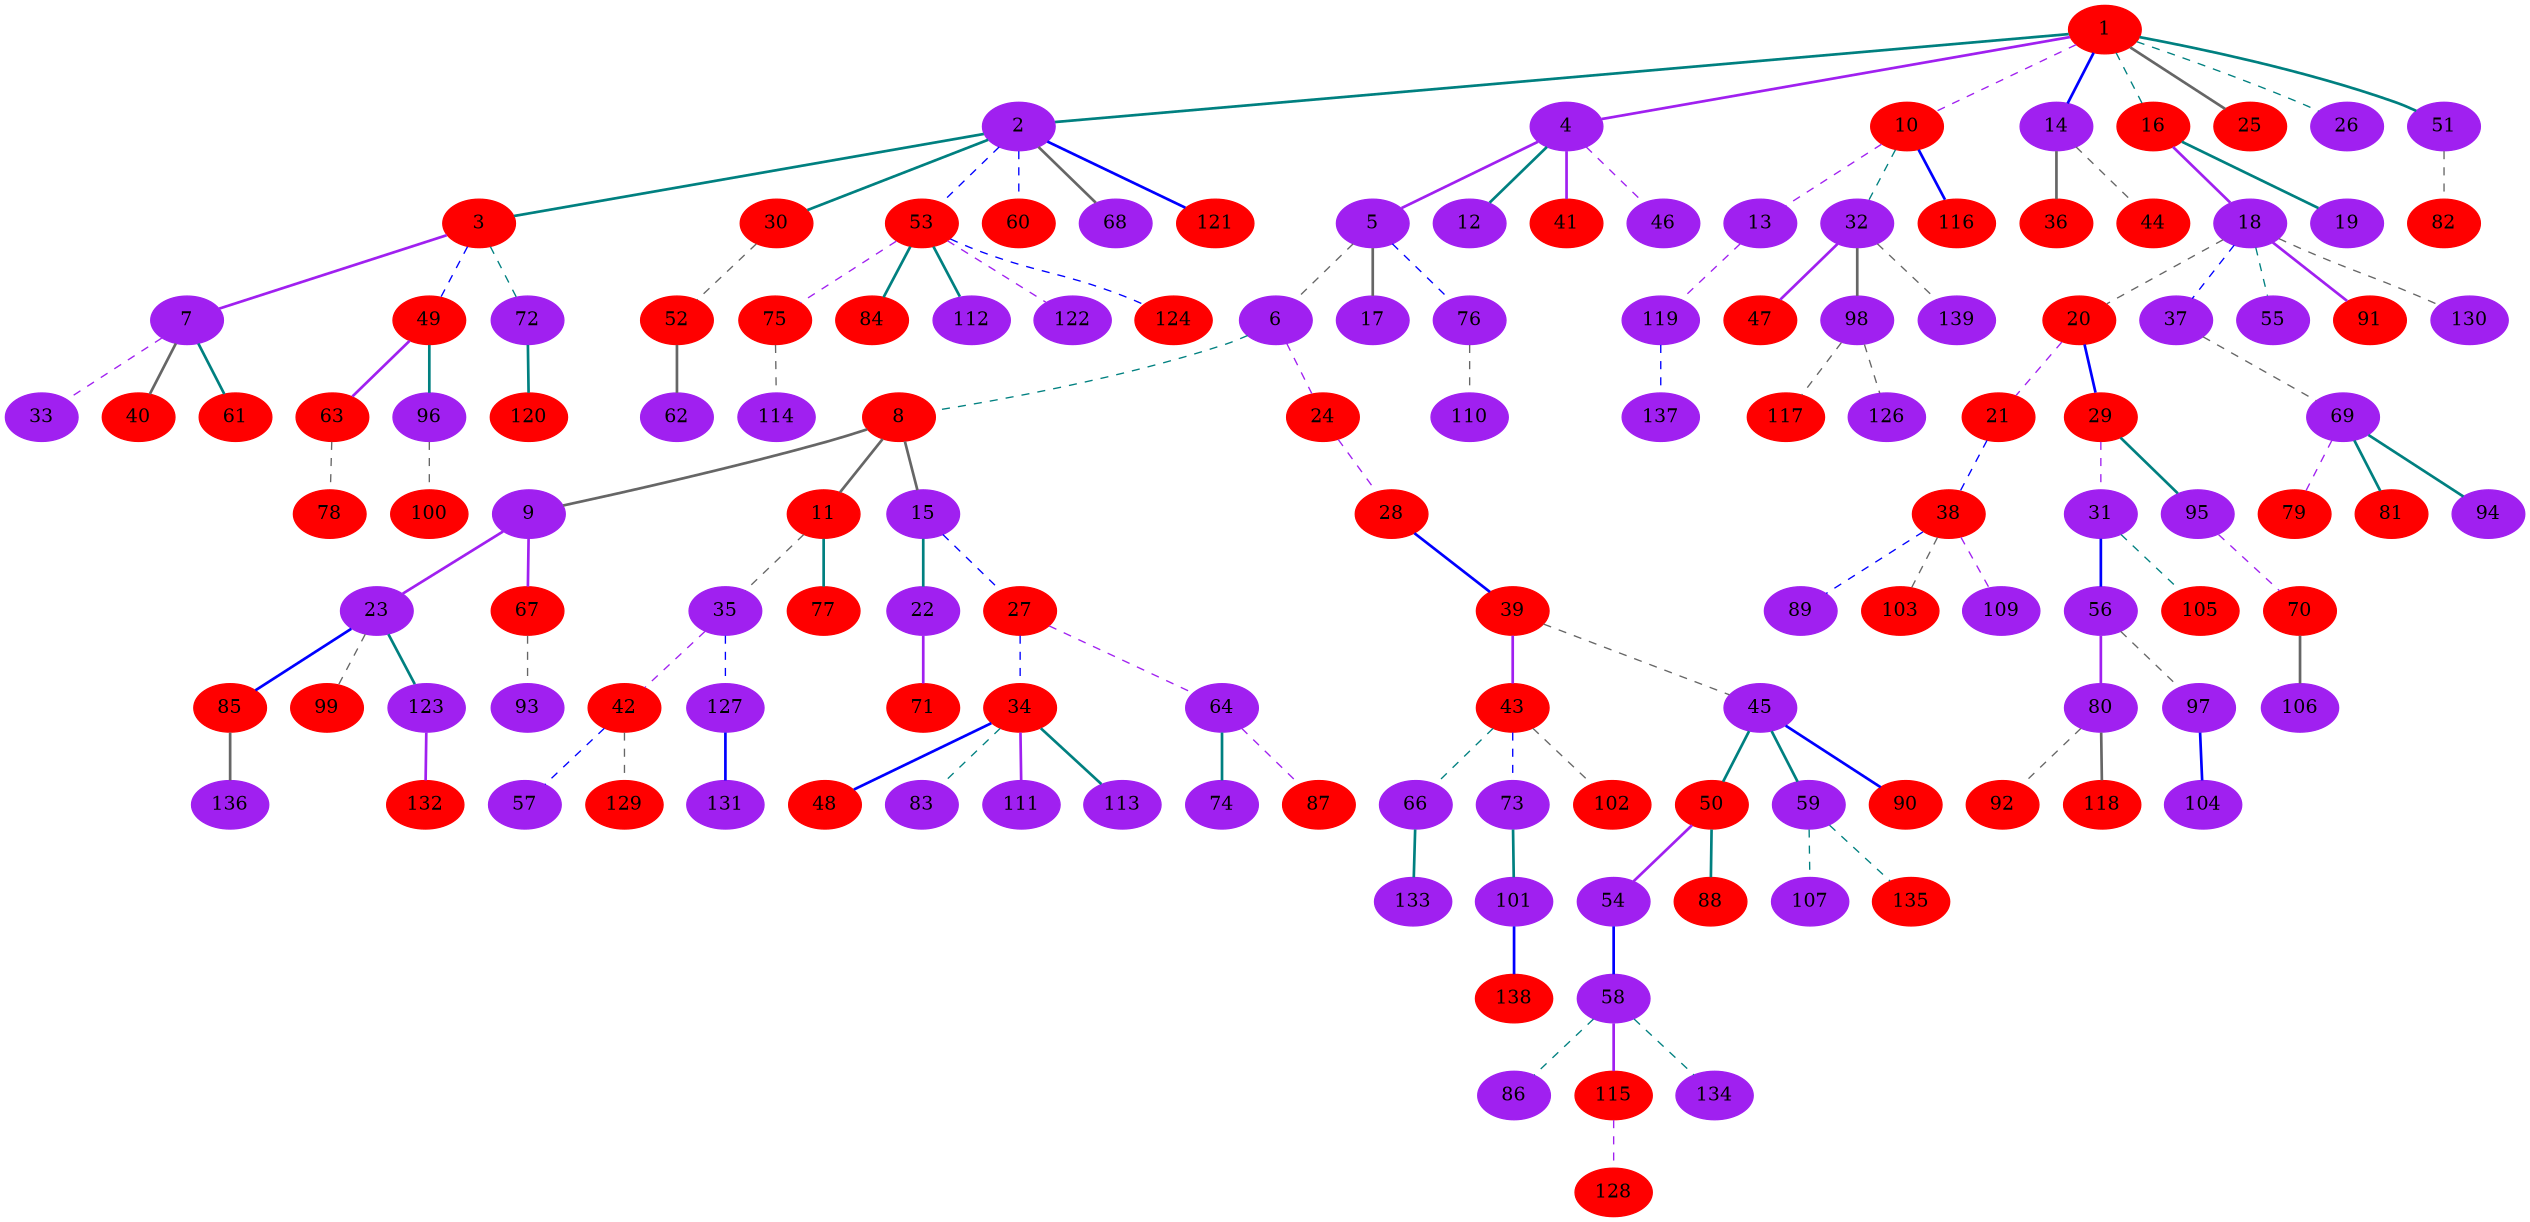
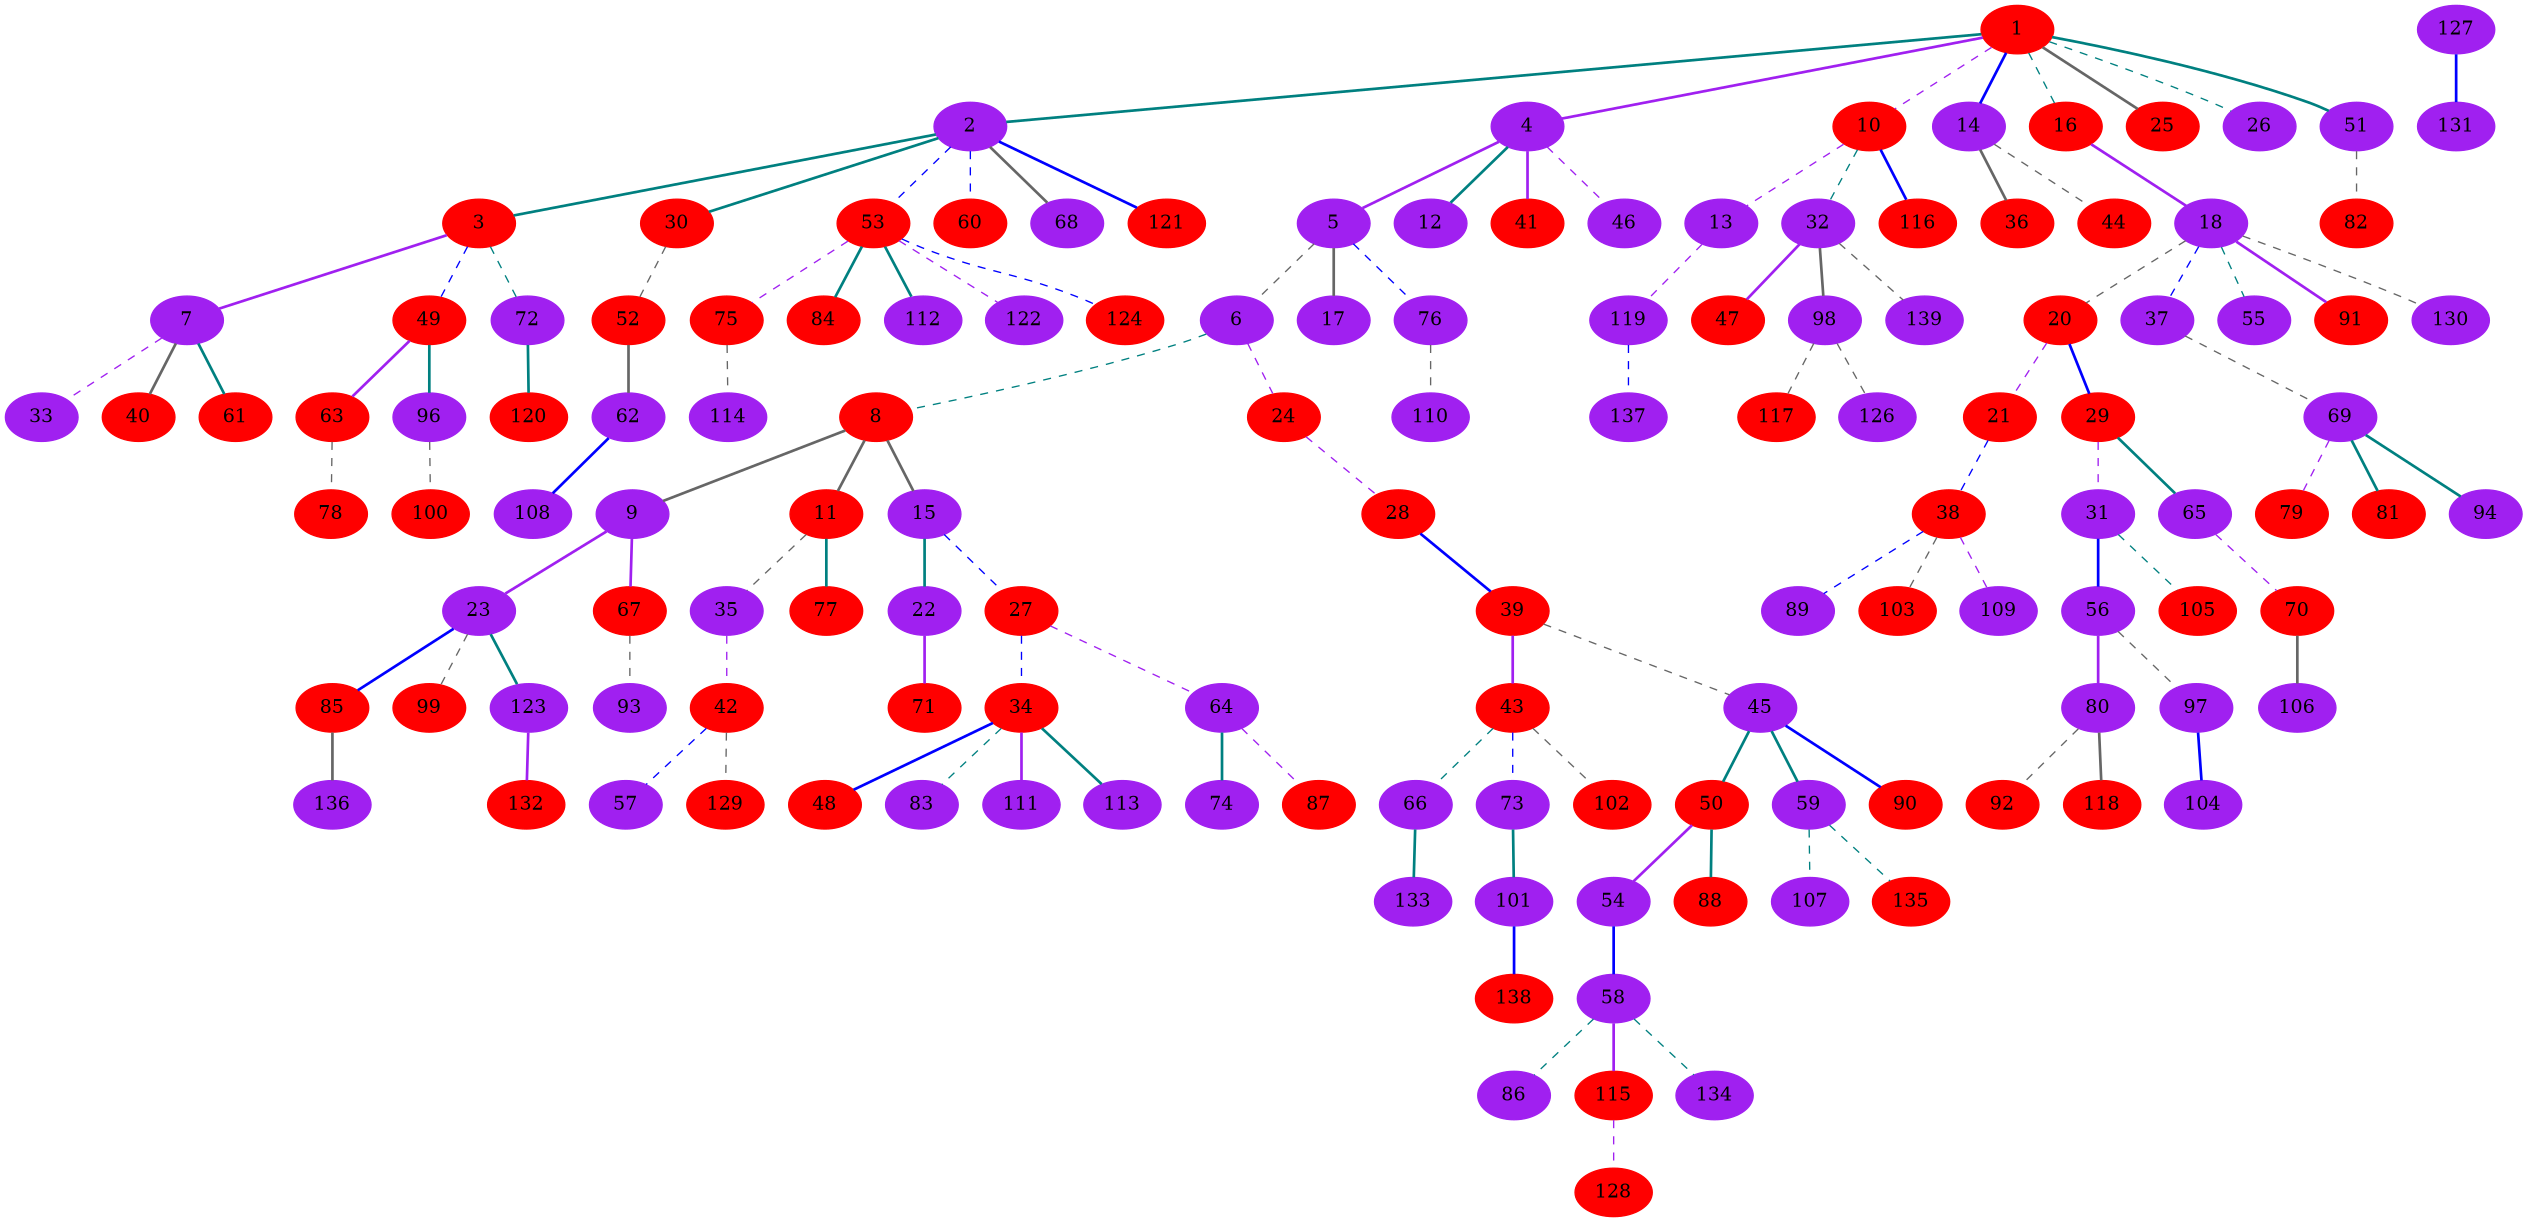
node "19": removed
node "108": added
node "95": label "95" -> "65"
edge "35" -- "127": removed
